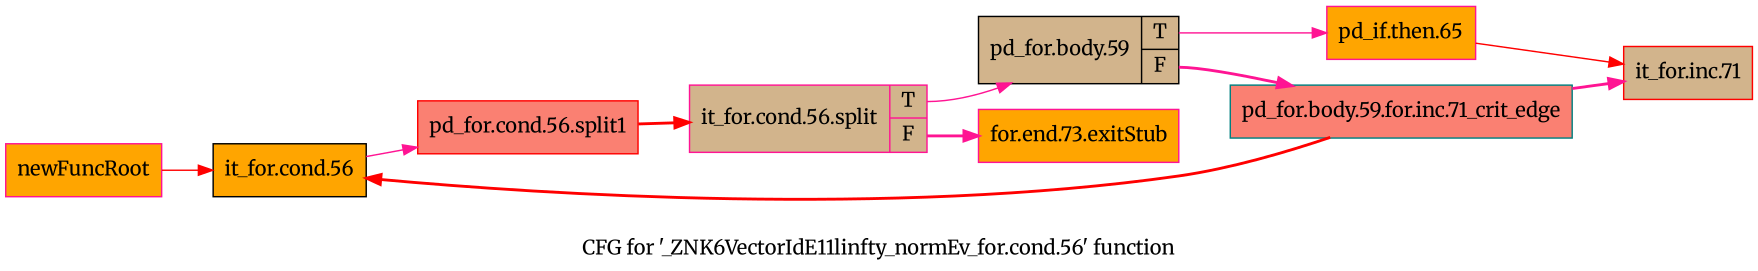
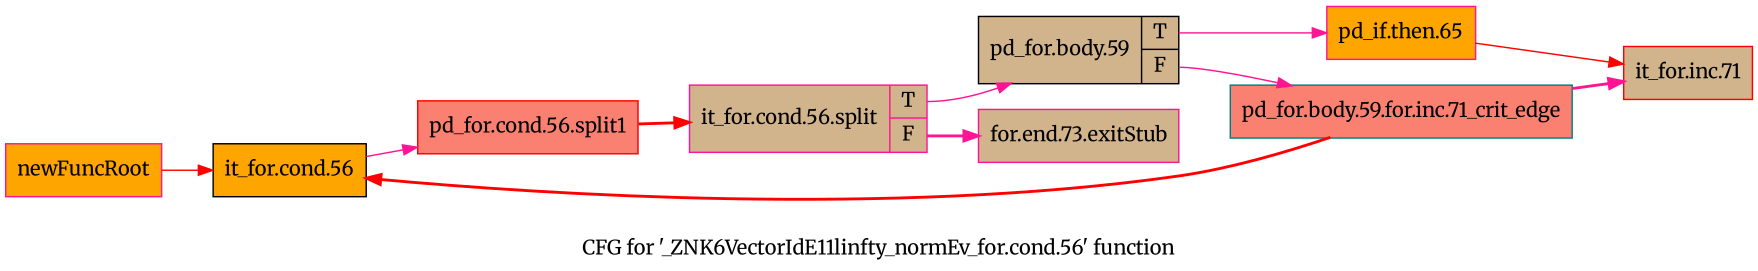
edge "pd_for.body.59" -> "pd_for.body.59.for.inc.71_crit_edge": style bold -> solid
node "for.end.73.exitStub": fillcolor orange -> tan
